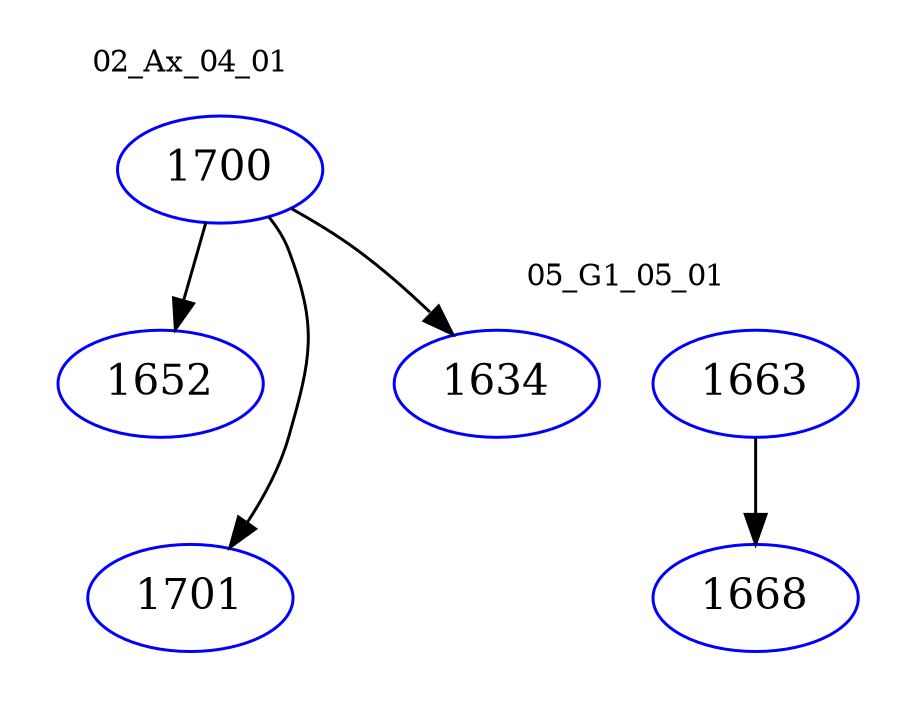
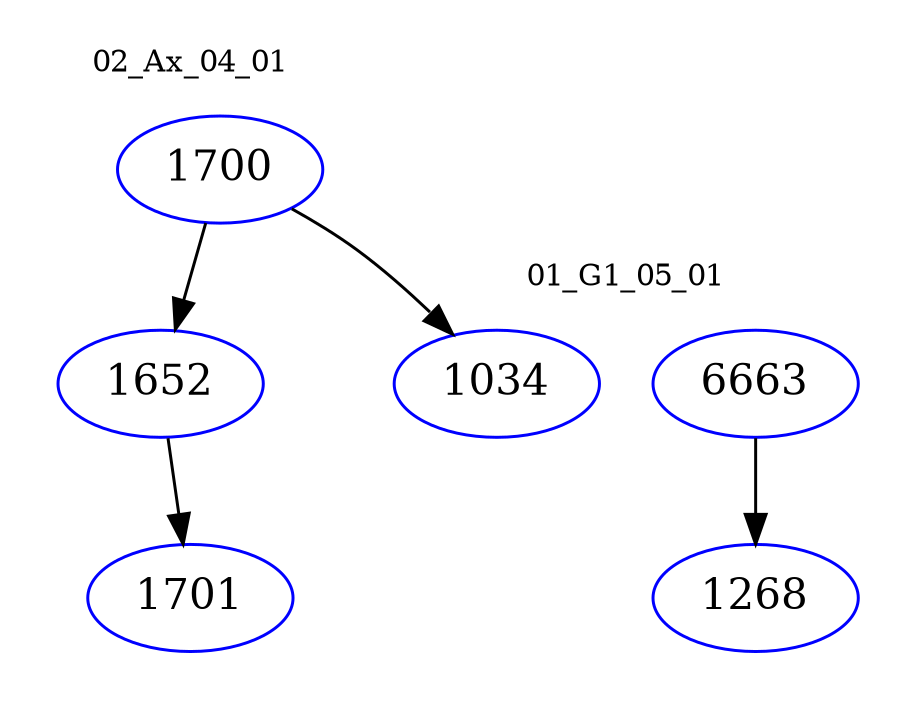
cluster "05_G1_05_01": label "05_G1_05_01" -> "01_G1_05_01"
edge "1700" -> "1701": now "1652" -> "1701"
node "1634": label "1634" -> "1034"
node "1663": label "1663" -> "6663"
node "1668": label "1668" -> "1268"
